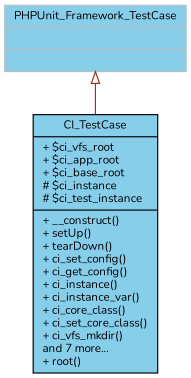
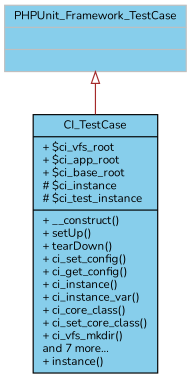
node "CI_TestCase": text "+ root()" -> "+ instance()"
